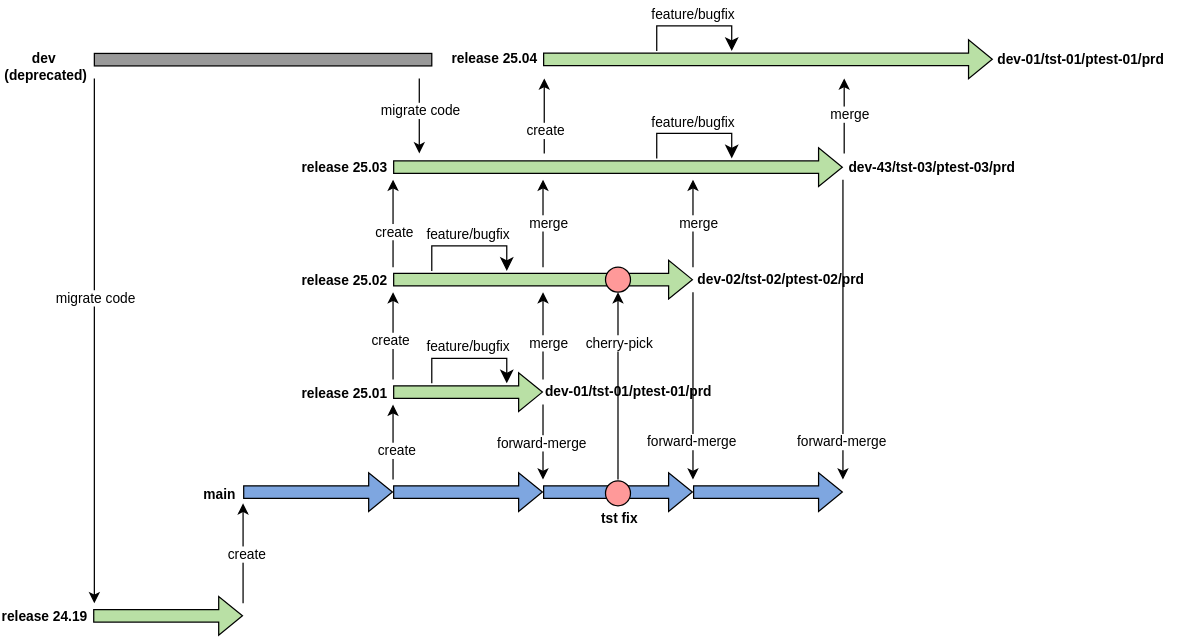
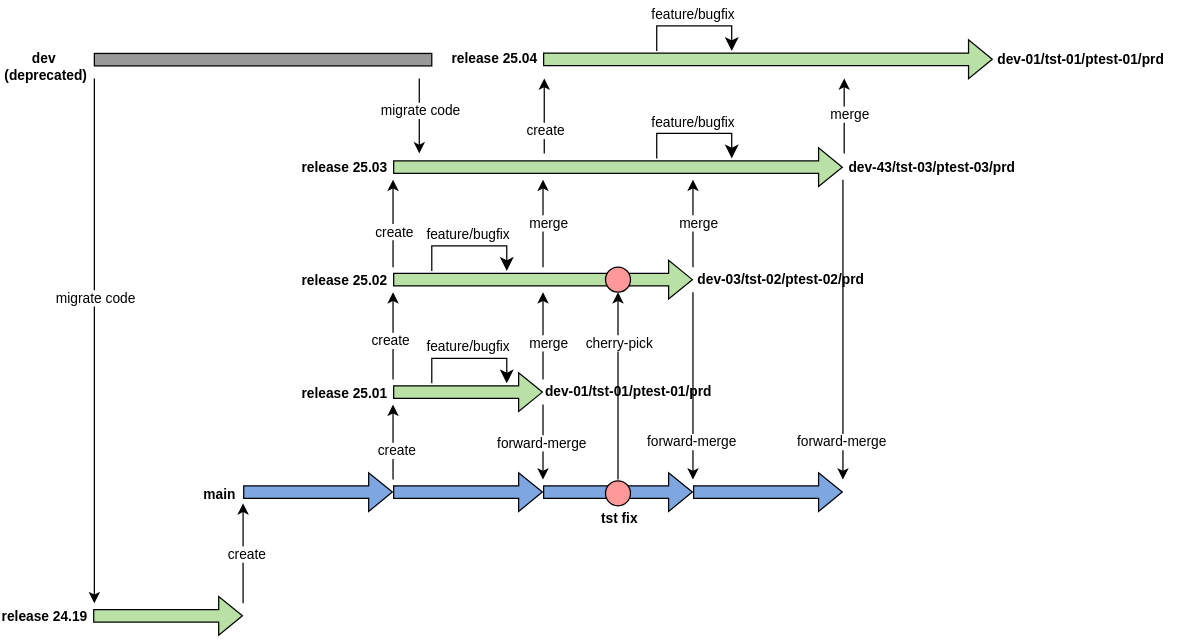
node "dev-02/tst-02/ptest-02/prd": label "dev-02/tst-02/ptest-02/prd" -> "dev-03/tst-02/ptest-02/prd"
